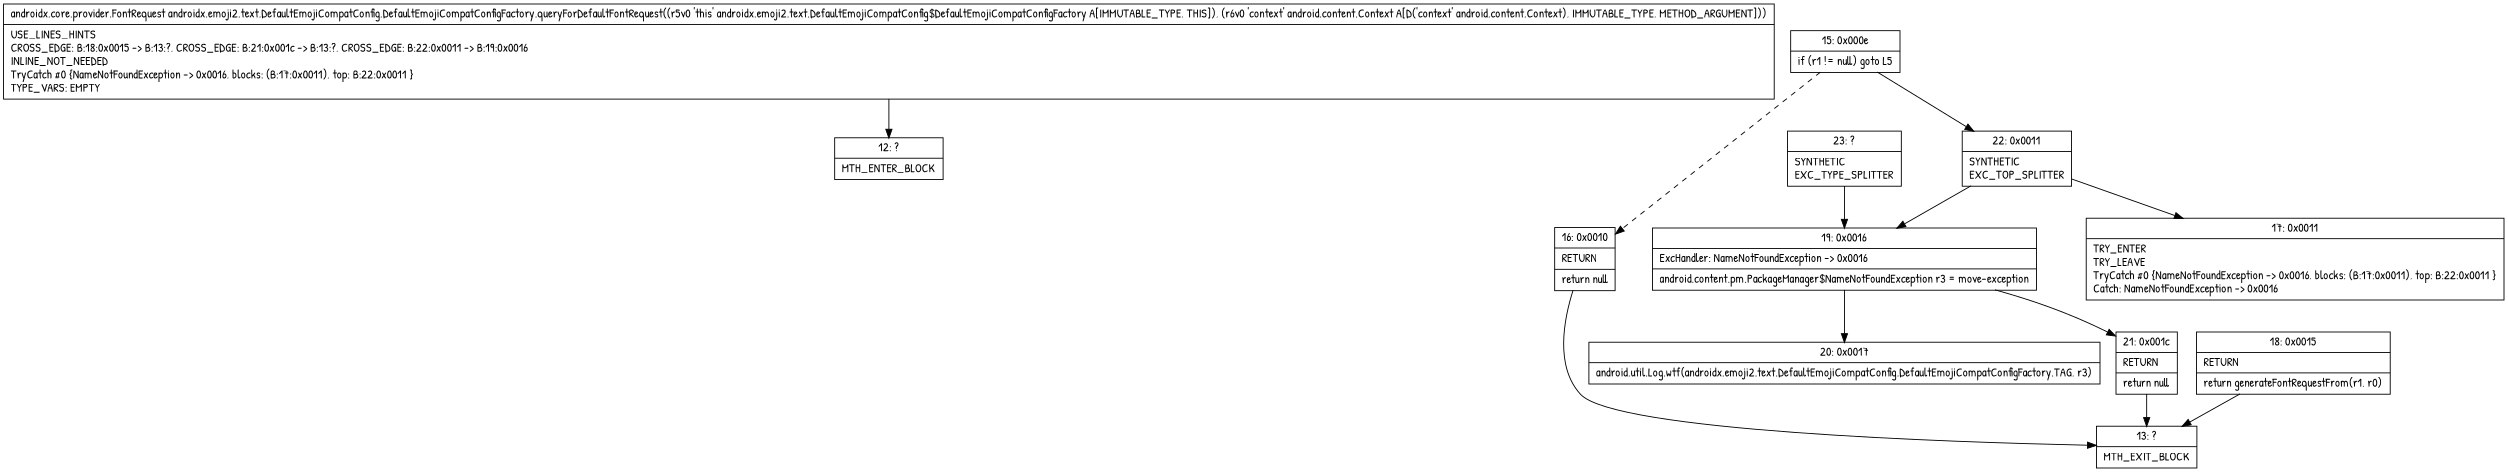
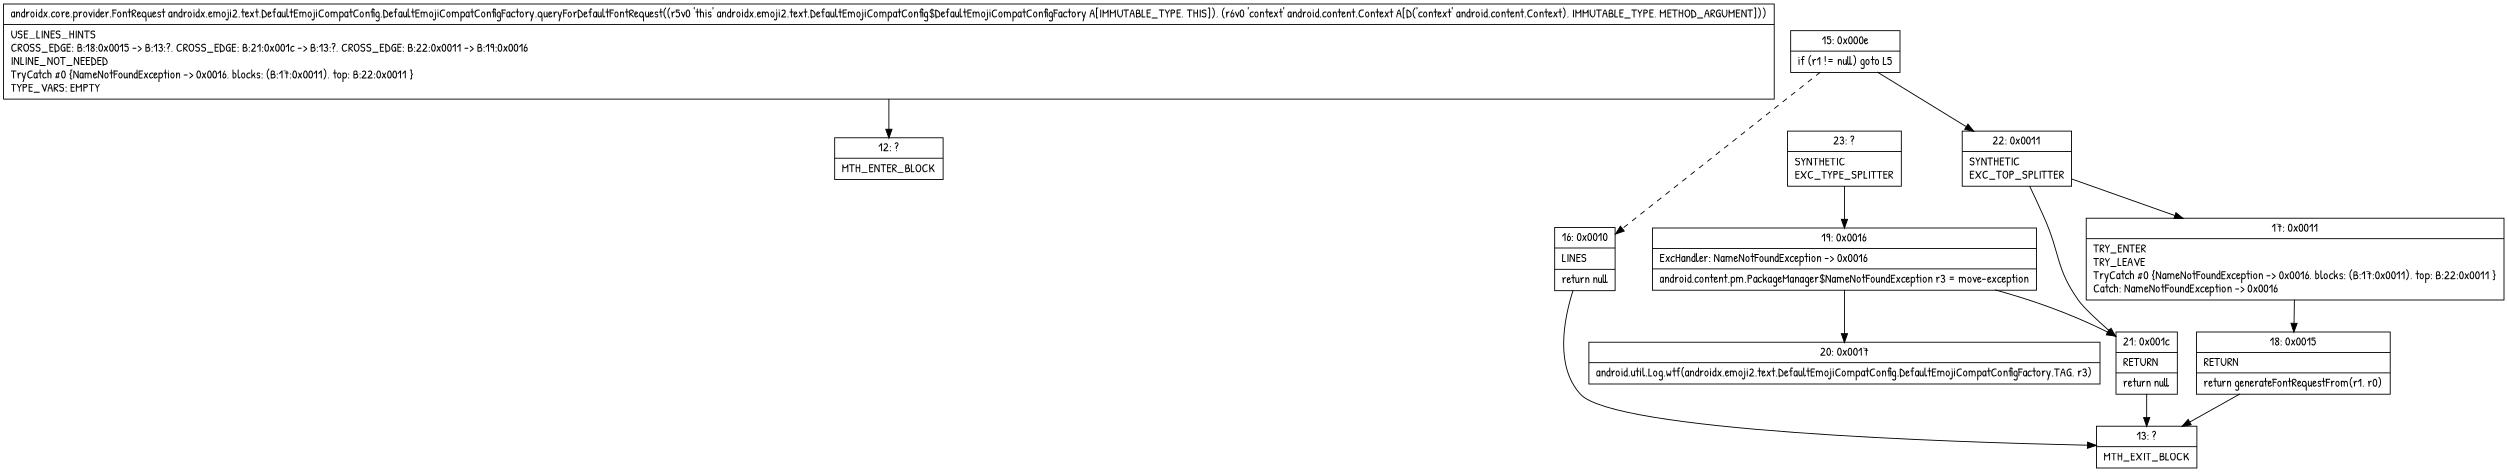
edge "22: 0x0011" -> "19: 0x0016": now "22: 0x0011" -> "21: 0x001c"
node "16: 0x0010": text "RETURN" -> "LINES"
edge "17: 0x0011" -> "18: 0x0015": added
